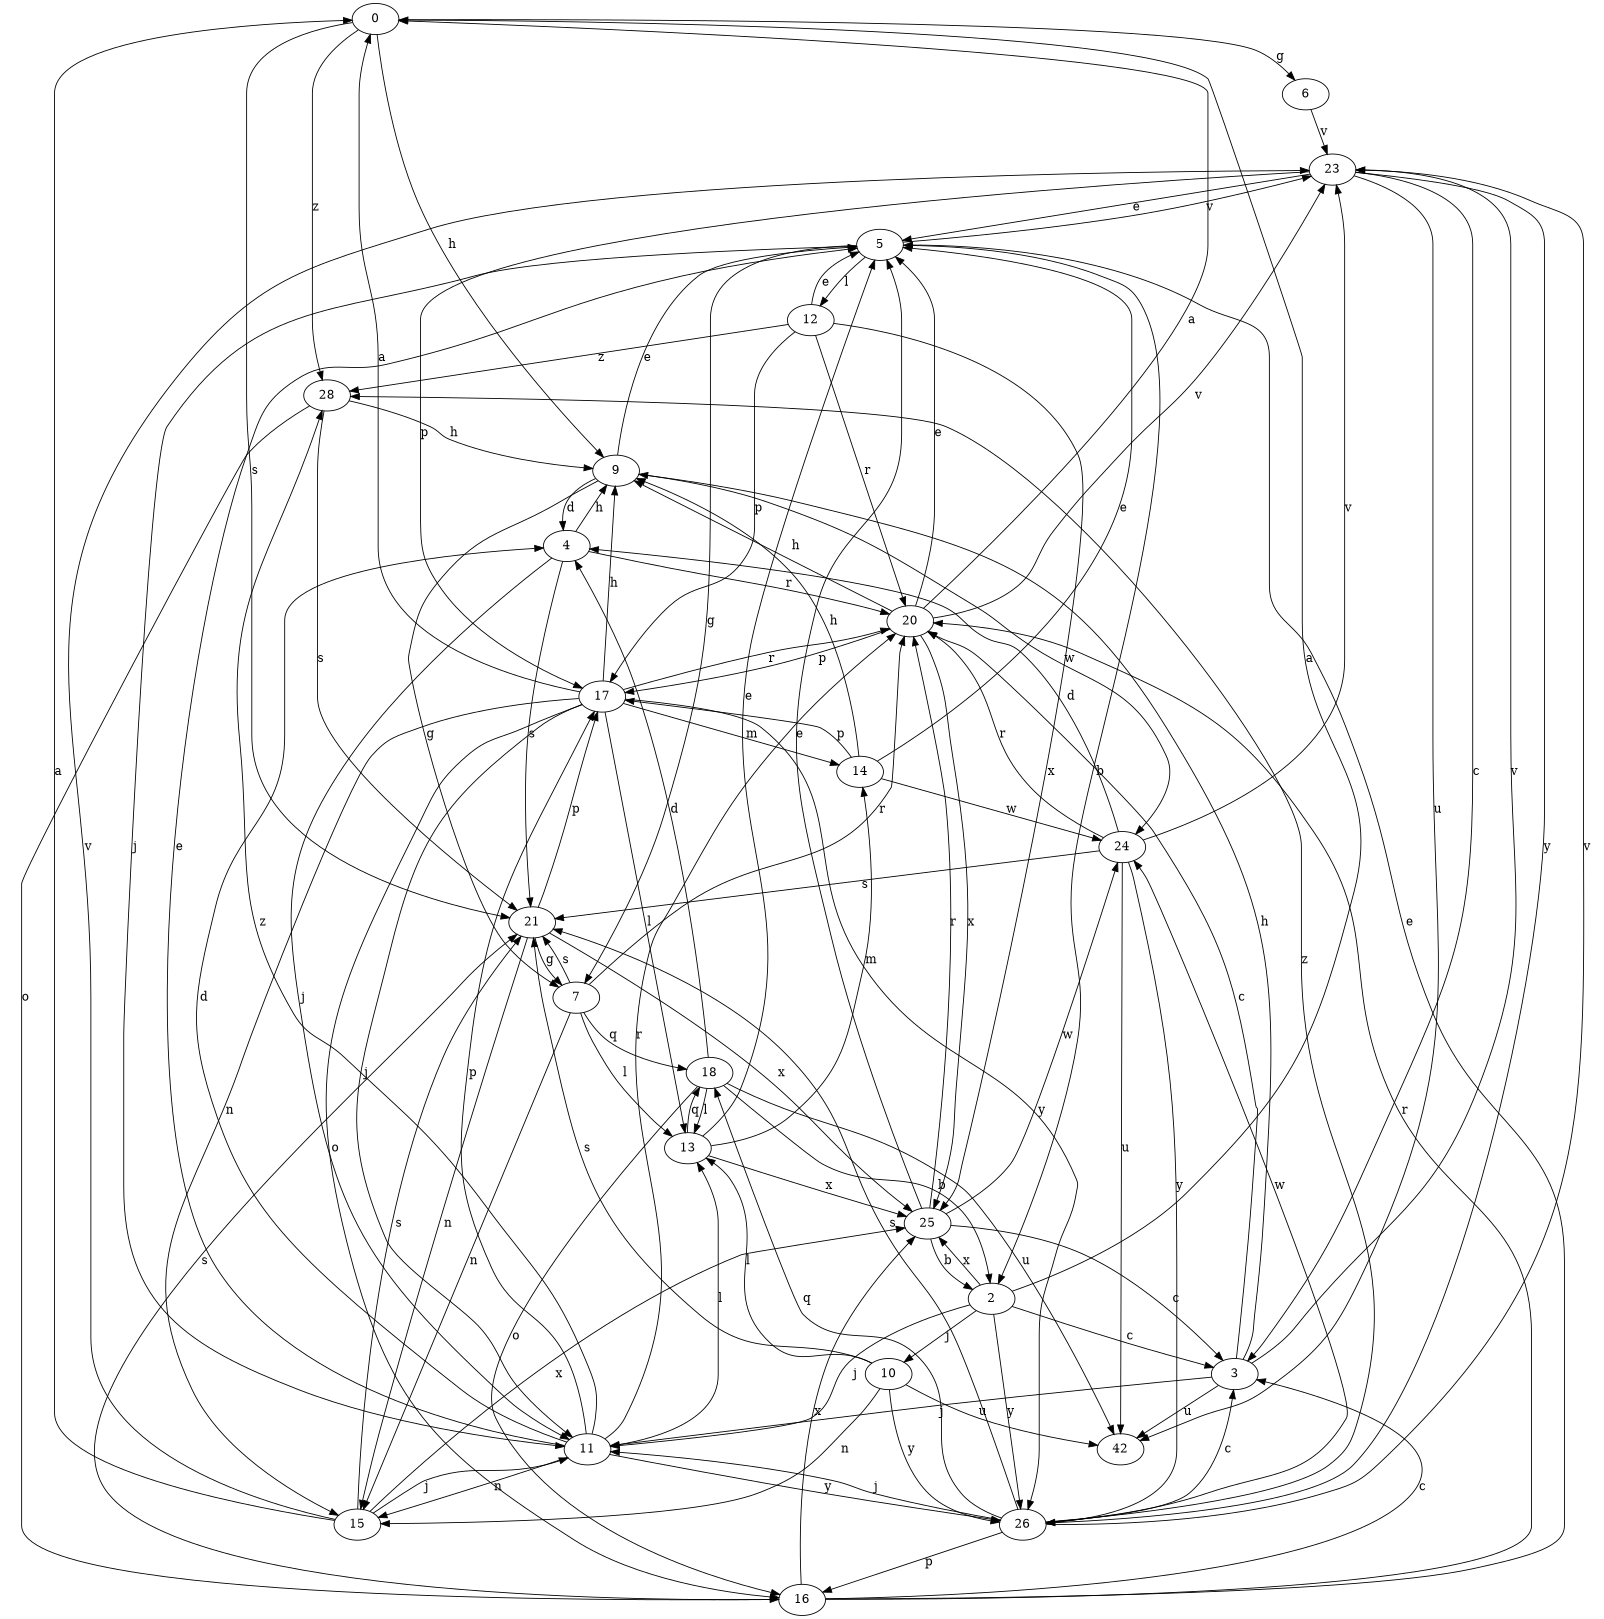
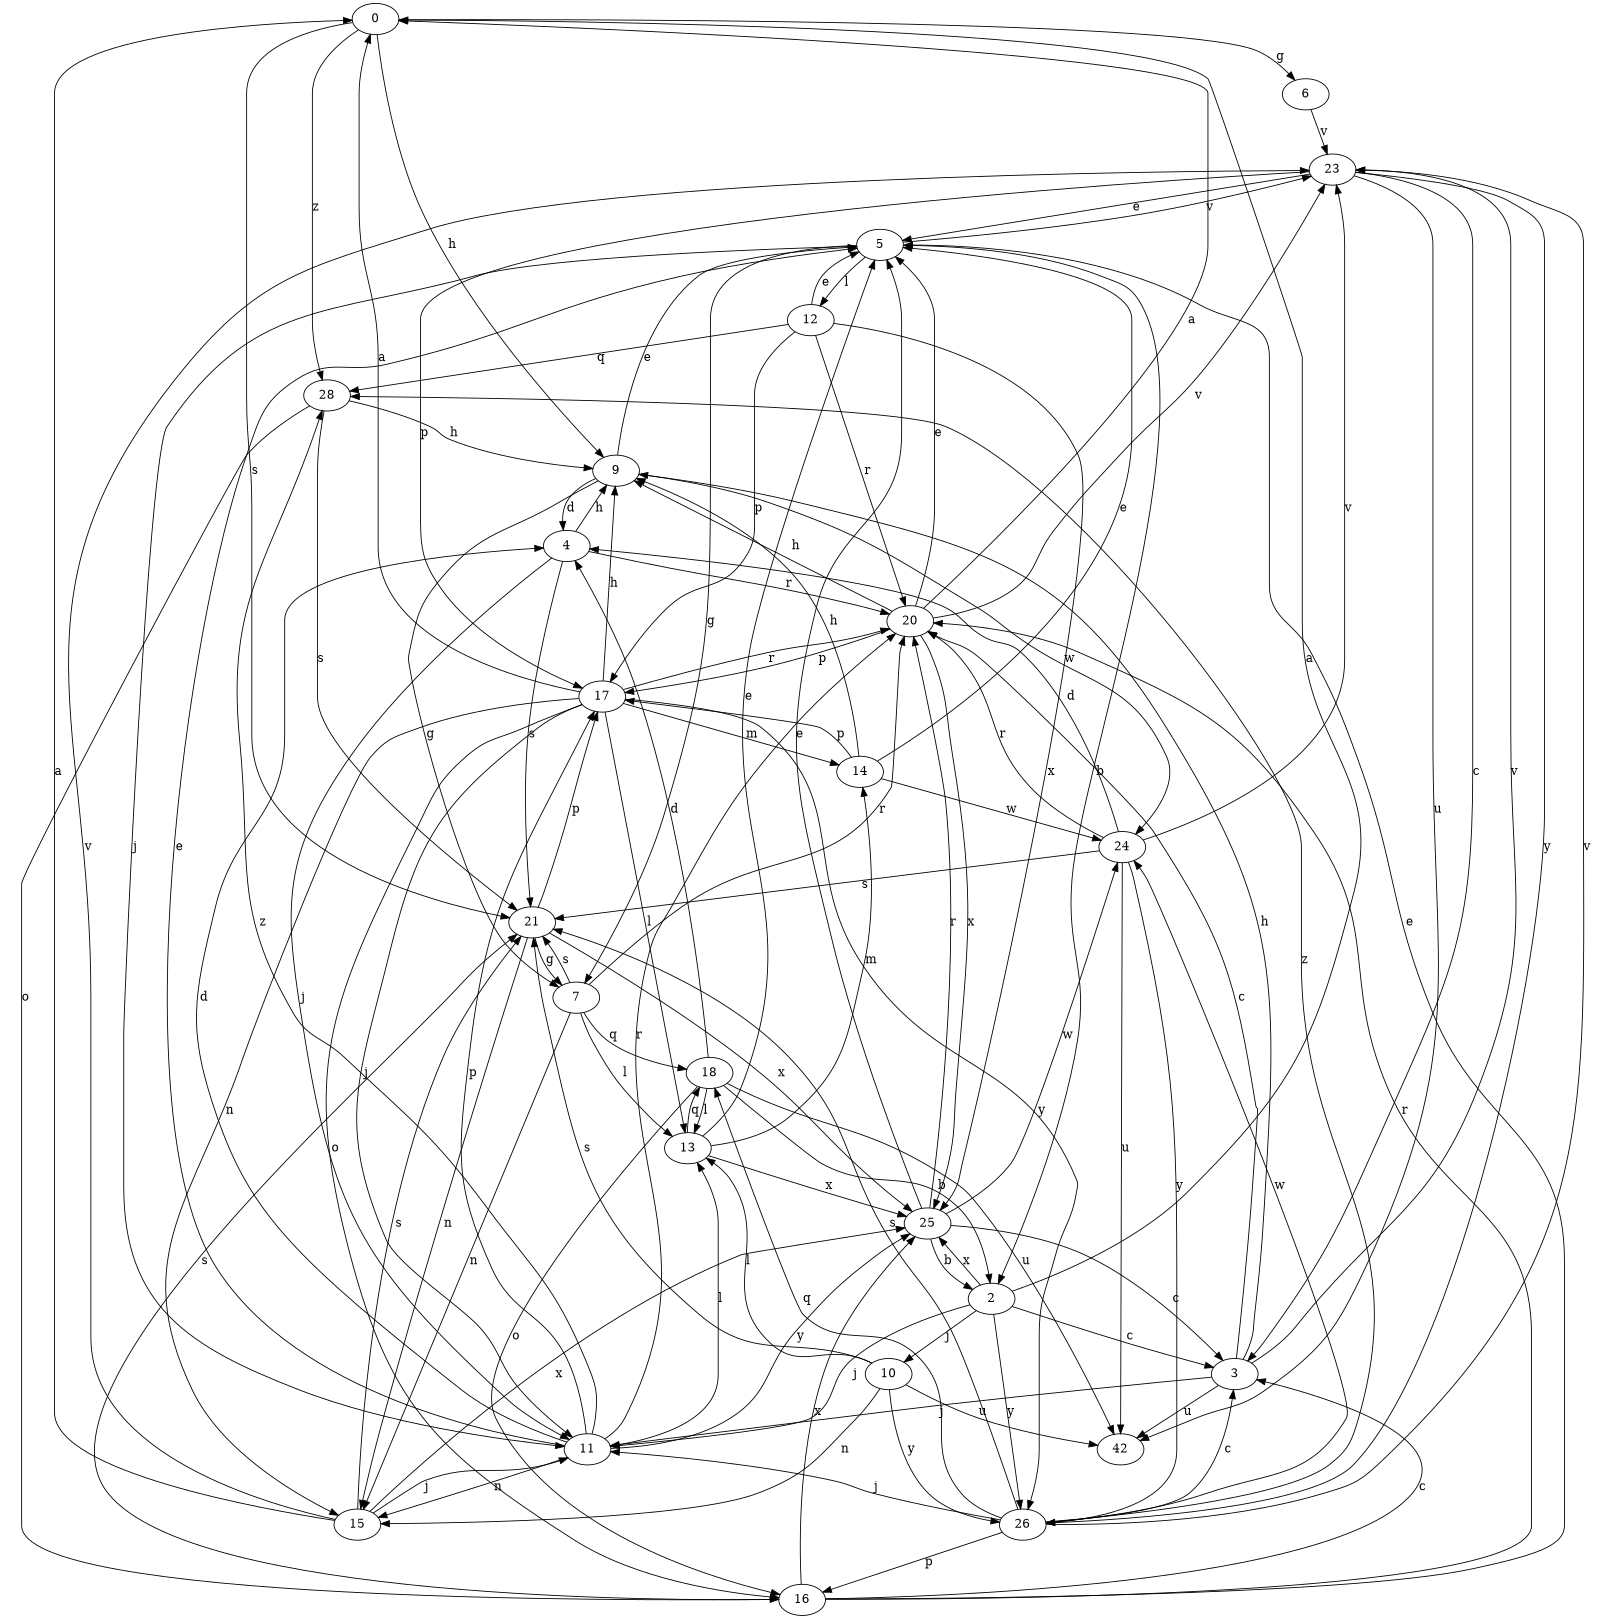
edge "12" -> "28": label "z" -> "q"
edge "11" -> "26": now "11" -> "25"
